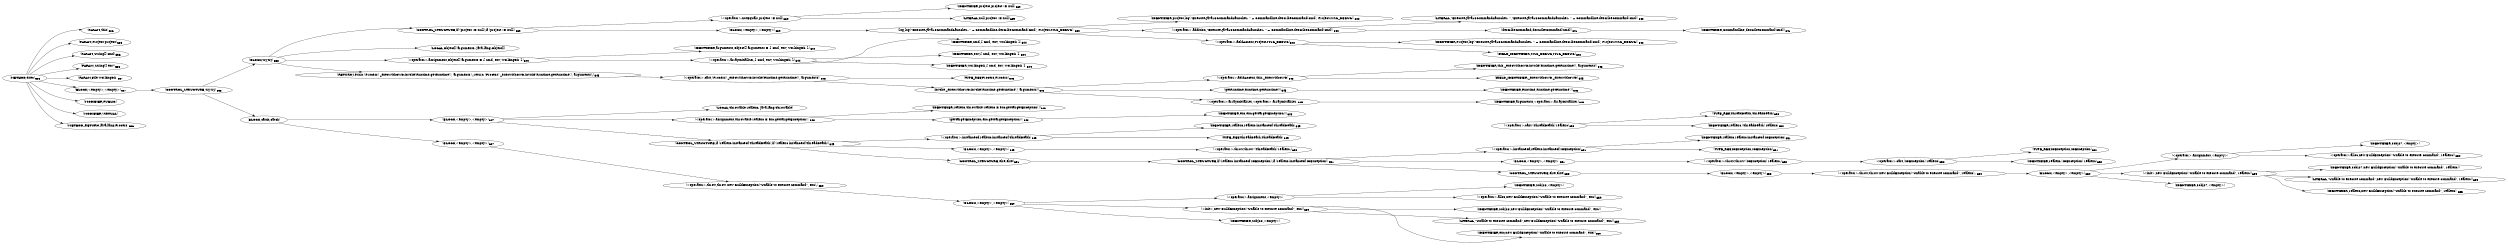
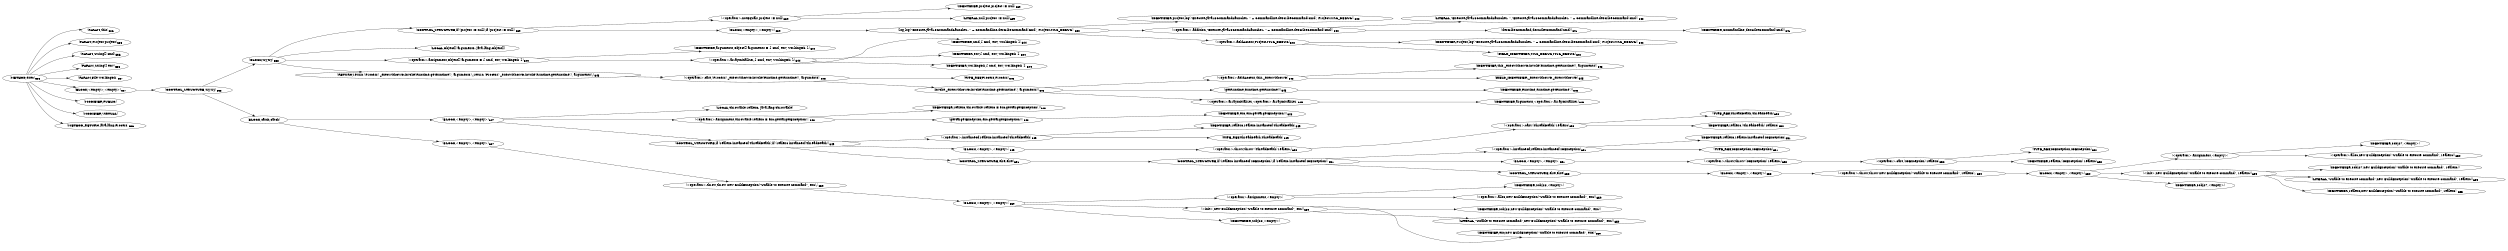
edge "(<operator>.throw,throw (ThreadDeath) realexc;)" -> "(<operator>.cast,(ThreadDeath) realexc)": added
